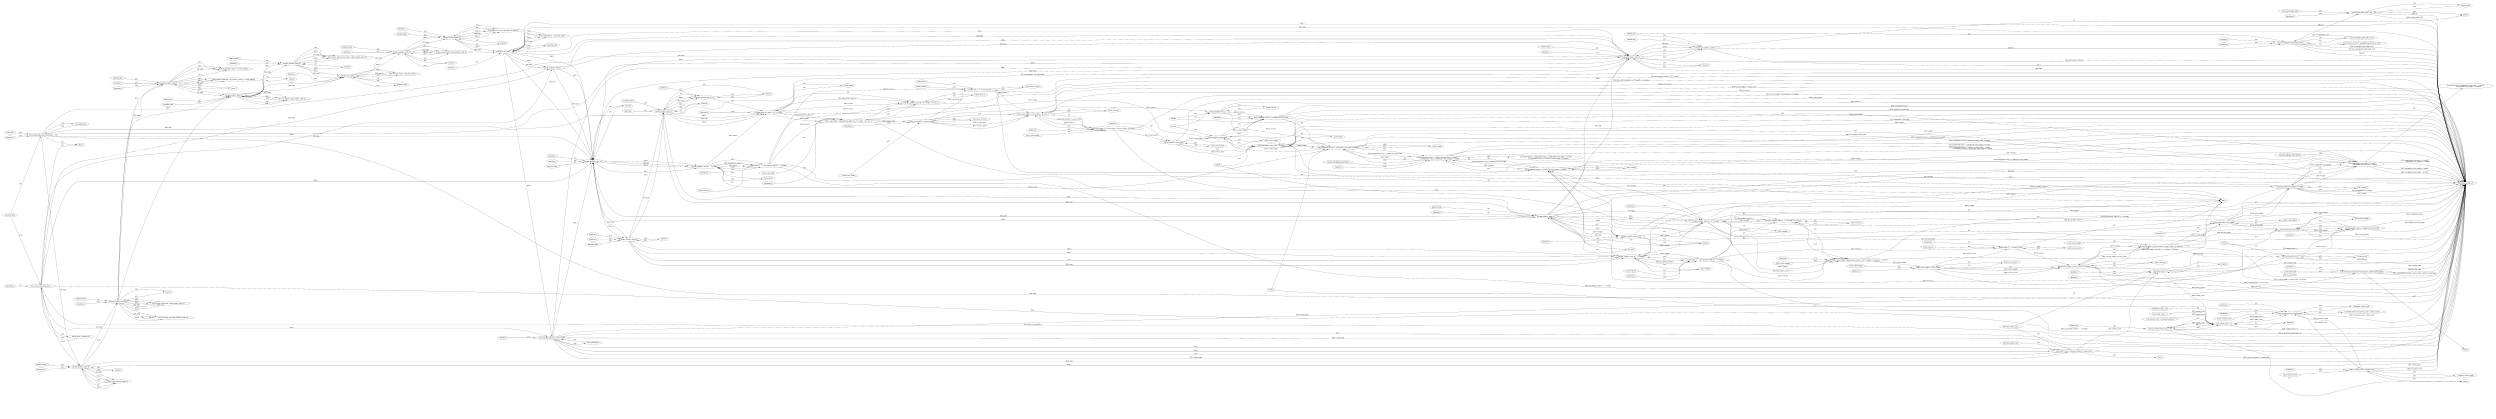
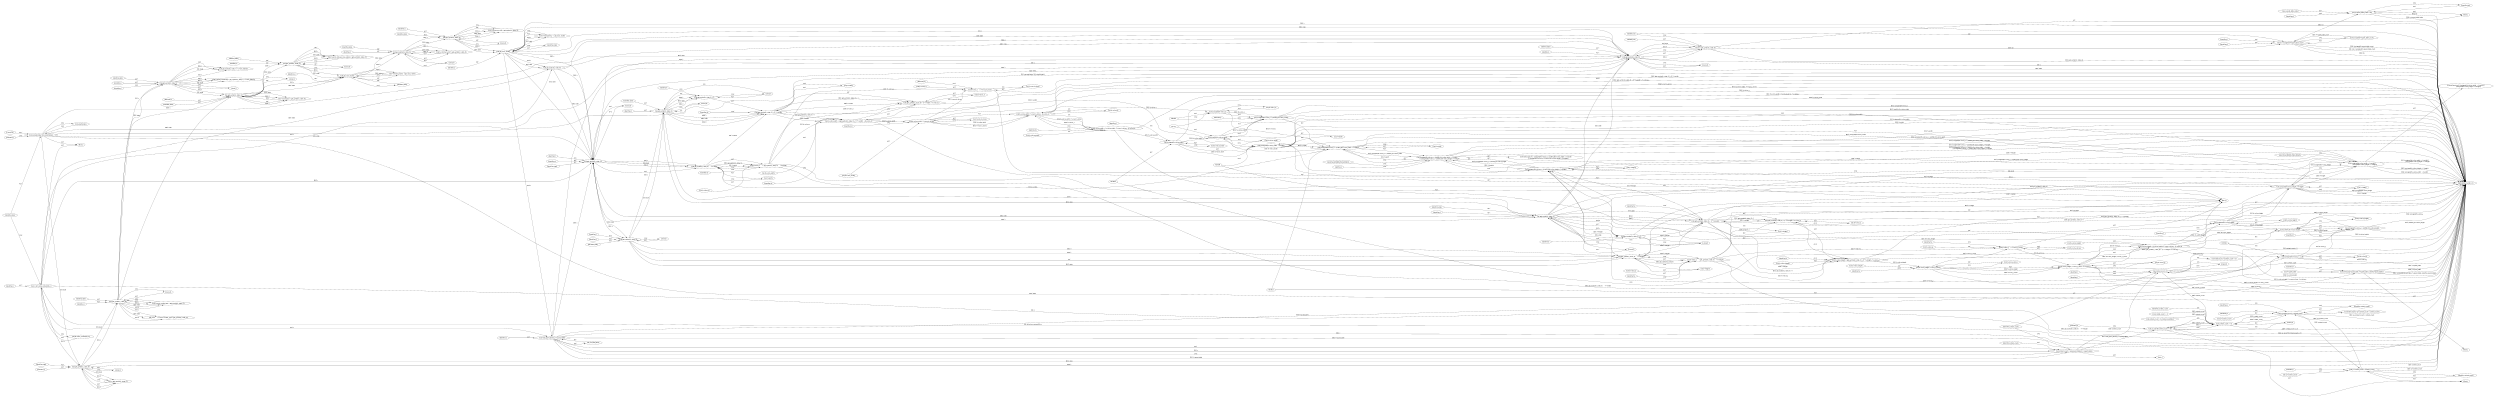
node "(ControlStructure,if (idx > (unsigned)f->quant_table_count))": removed
edge "(Call,fs->slice_x     /= f->num_h_slices)" -> "(Call,fs->slice_width  / f->num_h_slices - fs->slice_x)": removed, label "DDG: fs->slice_x"
edge "(Call,(unsigned)fs->slice_x)" -> "(MethodReturn,static int)": removed, label "DDG: fs->slice_x"
node "1001065": added
node "(ControlStructure,if (context_count < 0))": added
edge "1001103" -> "(Call,p->context_count < context_count)": now "1001103" -> "(Call,(unsigned)fs->slice_y)"
edge "(Call,context_count = read_quant_tables(c, f->quant_table))" -> "(MethodReturn,static int)": now "(Call,context_count = read_quant_tables(c, f->quant_table))" -> "(Call,av_assert0(context_count >= 0))"
